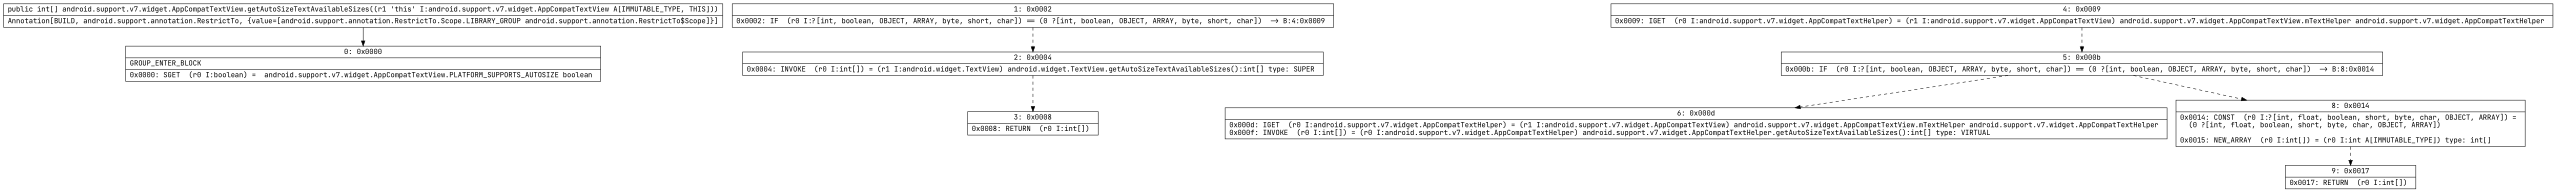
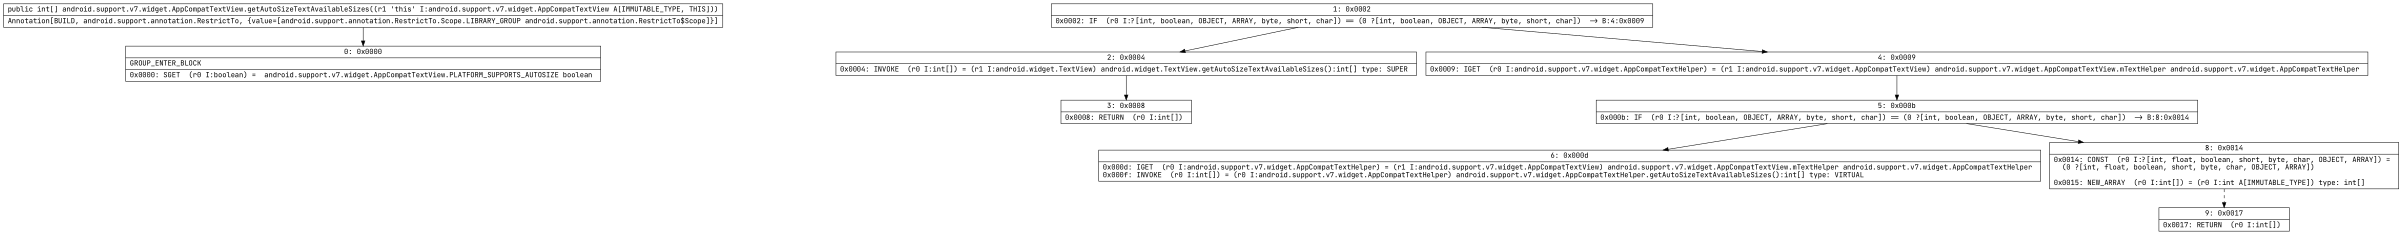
edge "1: 0x0002" -> "2: 0x0004": style dashed -> solid
edge "4: 0x0009" -> "5: 0x000b": style dashed -> solid
edge "1: 0x0002" -> "4: 0x0009": added
edge "5: 0x000b" -> "8: 0x0014": style dashed -> solid
edge "2: 0x0004" -> "3: 0x0008": style dashed -> solid
edge "5: 0x000b" -> "6: 0x000d": style dashed -> solid
